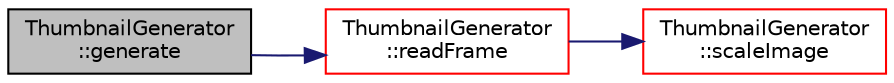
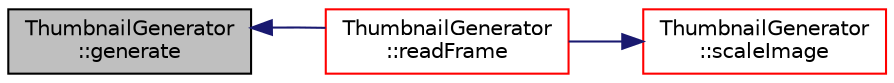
edge "ThumbnailGenerator ::generate" -> "ThumbnailGenerator ::readFrame": reversed
